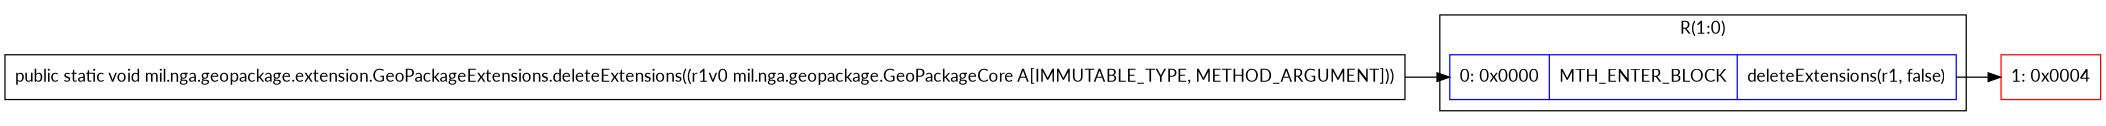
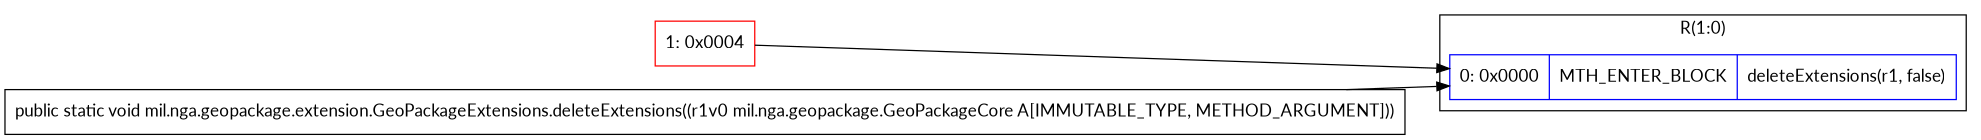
edge "0: 0x0000" -> "1: 0x0004": reversed
